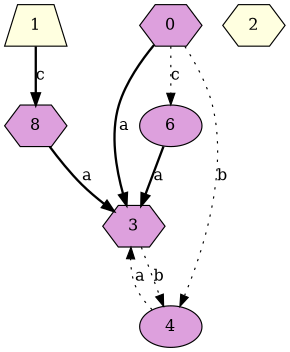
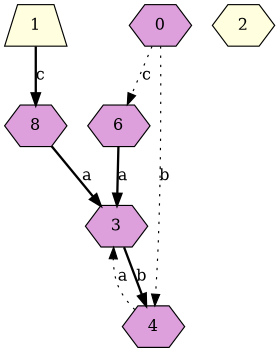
edge "0" -> "3": removed, label "a"
node "6": shape ellipse -> hexagon
edge "3" -> "4": style dotted -> bold
node "4": shape ellipse -> hexagon
